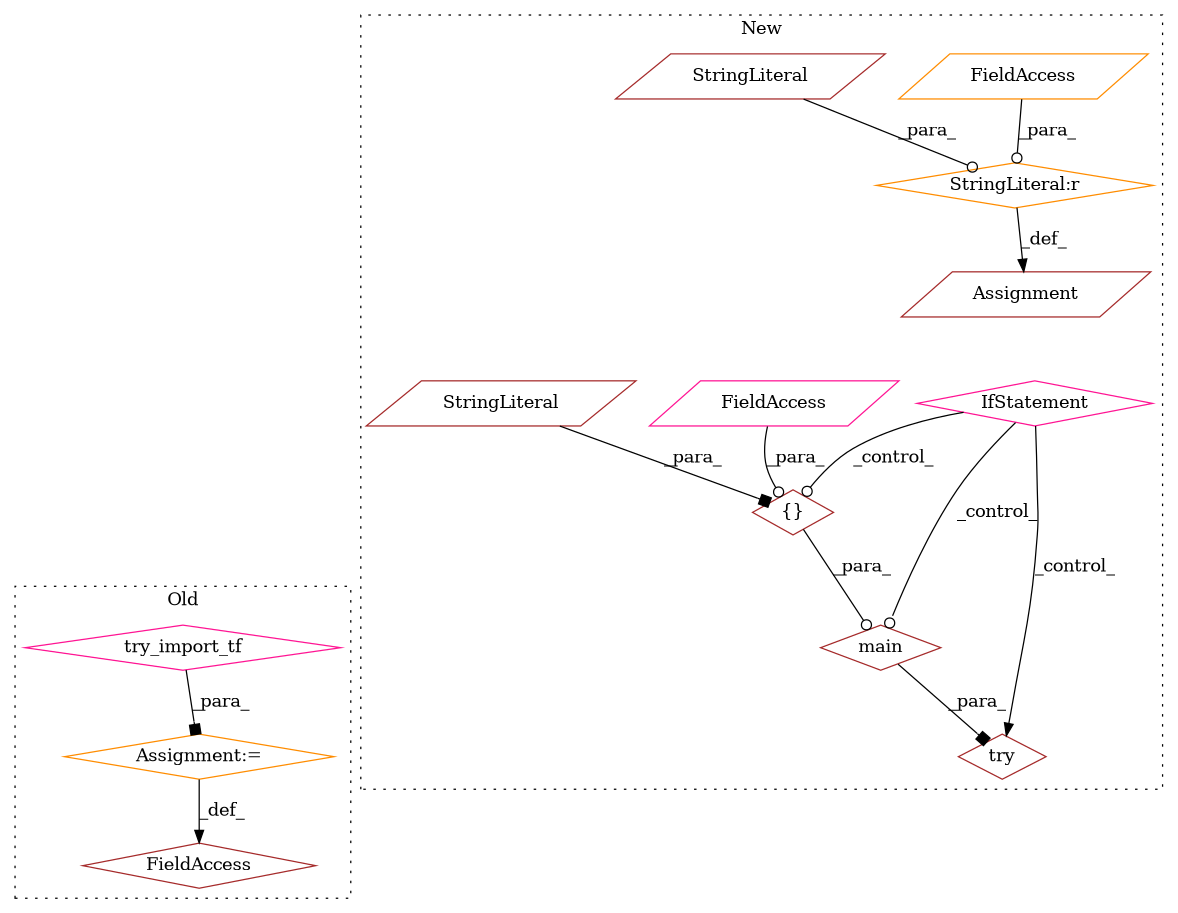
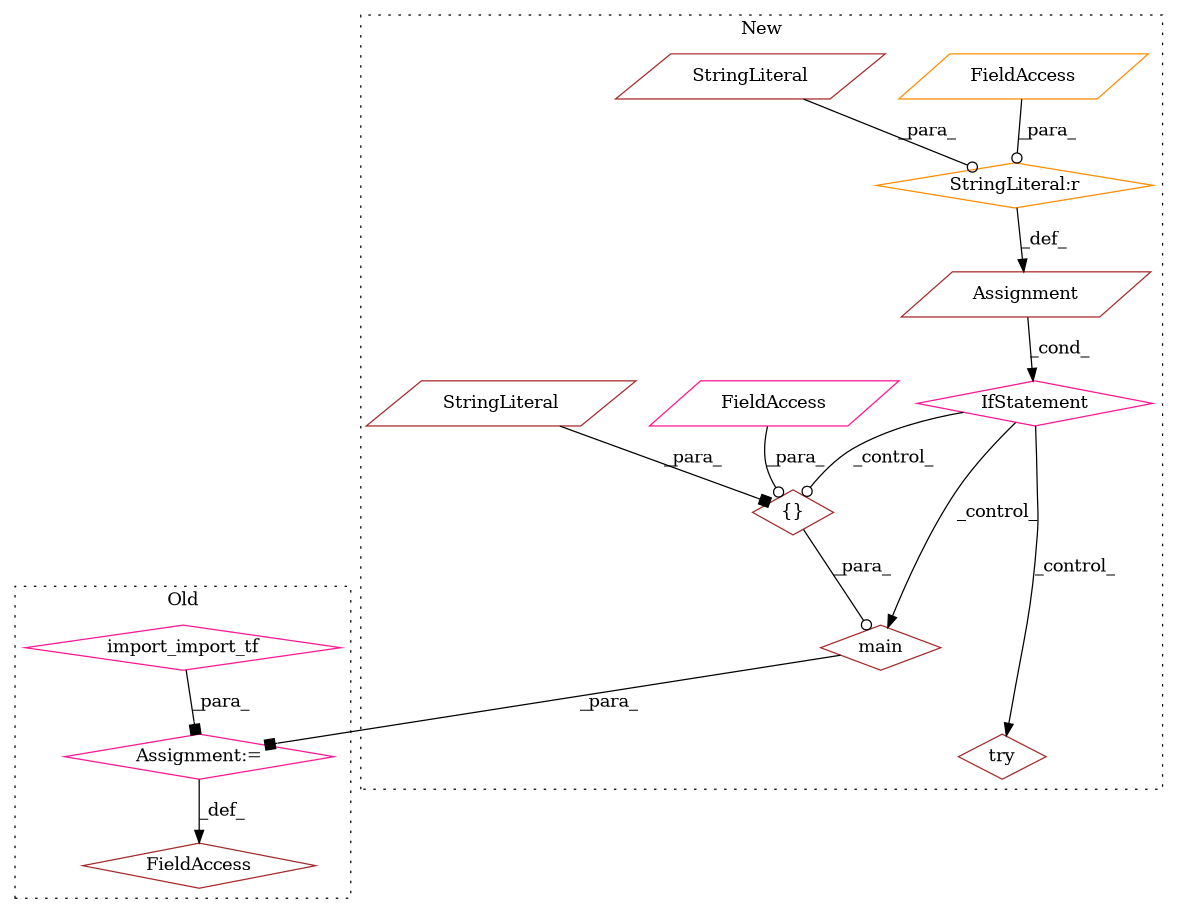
edge "Assignment" -> "IfStatement": added, label "_cond_"
edge "IfStatement" -> "main": arrowhead odot -> normal
node "try_import_tf": label "try_import_tf" -> "import_import_tf"
edge "main" -> "try": now "main" -> "Assignment:="
node "Assignment:=": color darkorange -> deeppink
